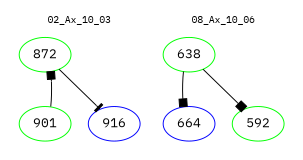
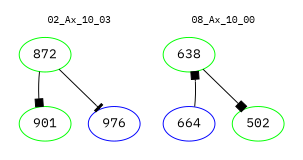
cluster "08_Ax_10_06": label "08_Ax_10_06" -> "08_Ax_10_00"
edge "638" -> "664": reversed
edge "901" -> "872": reversed
node "916": label "916" -> "976"
node "592": label "592" -> "502"
